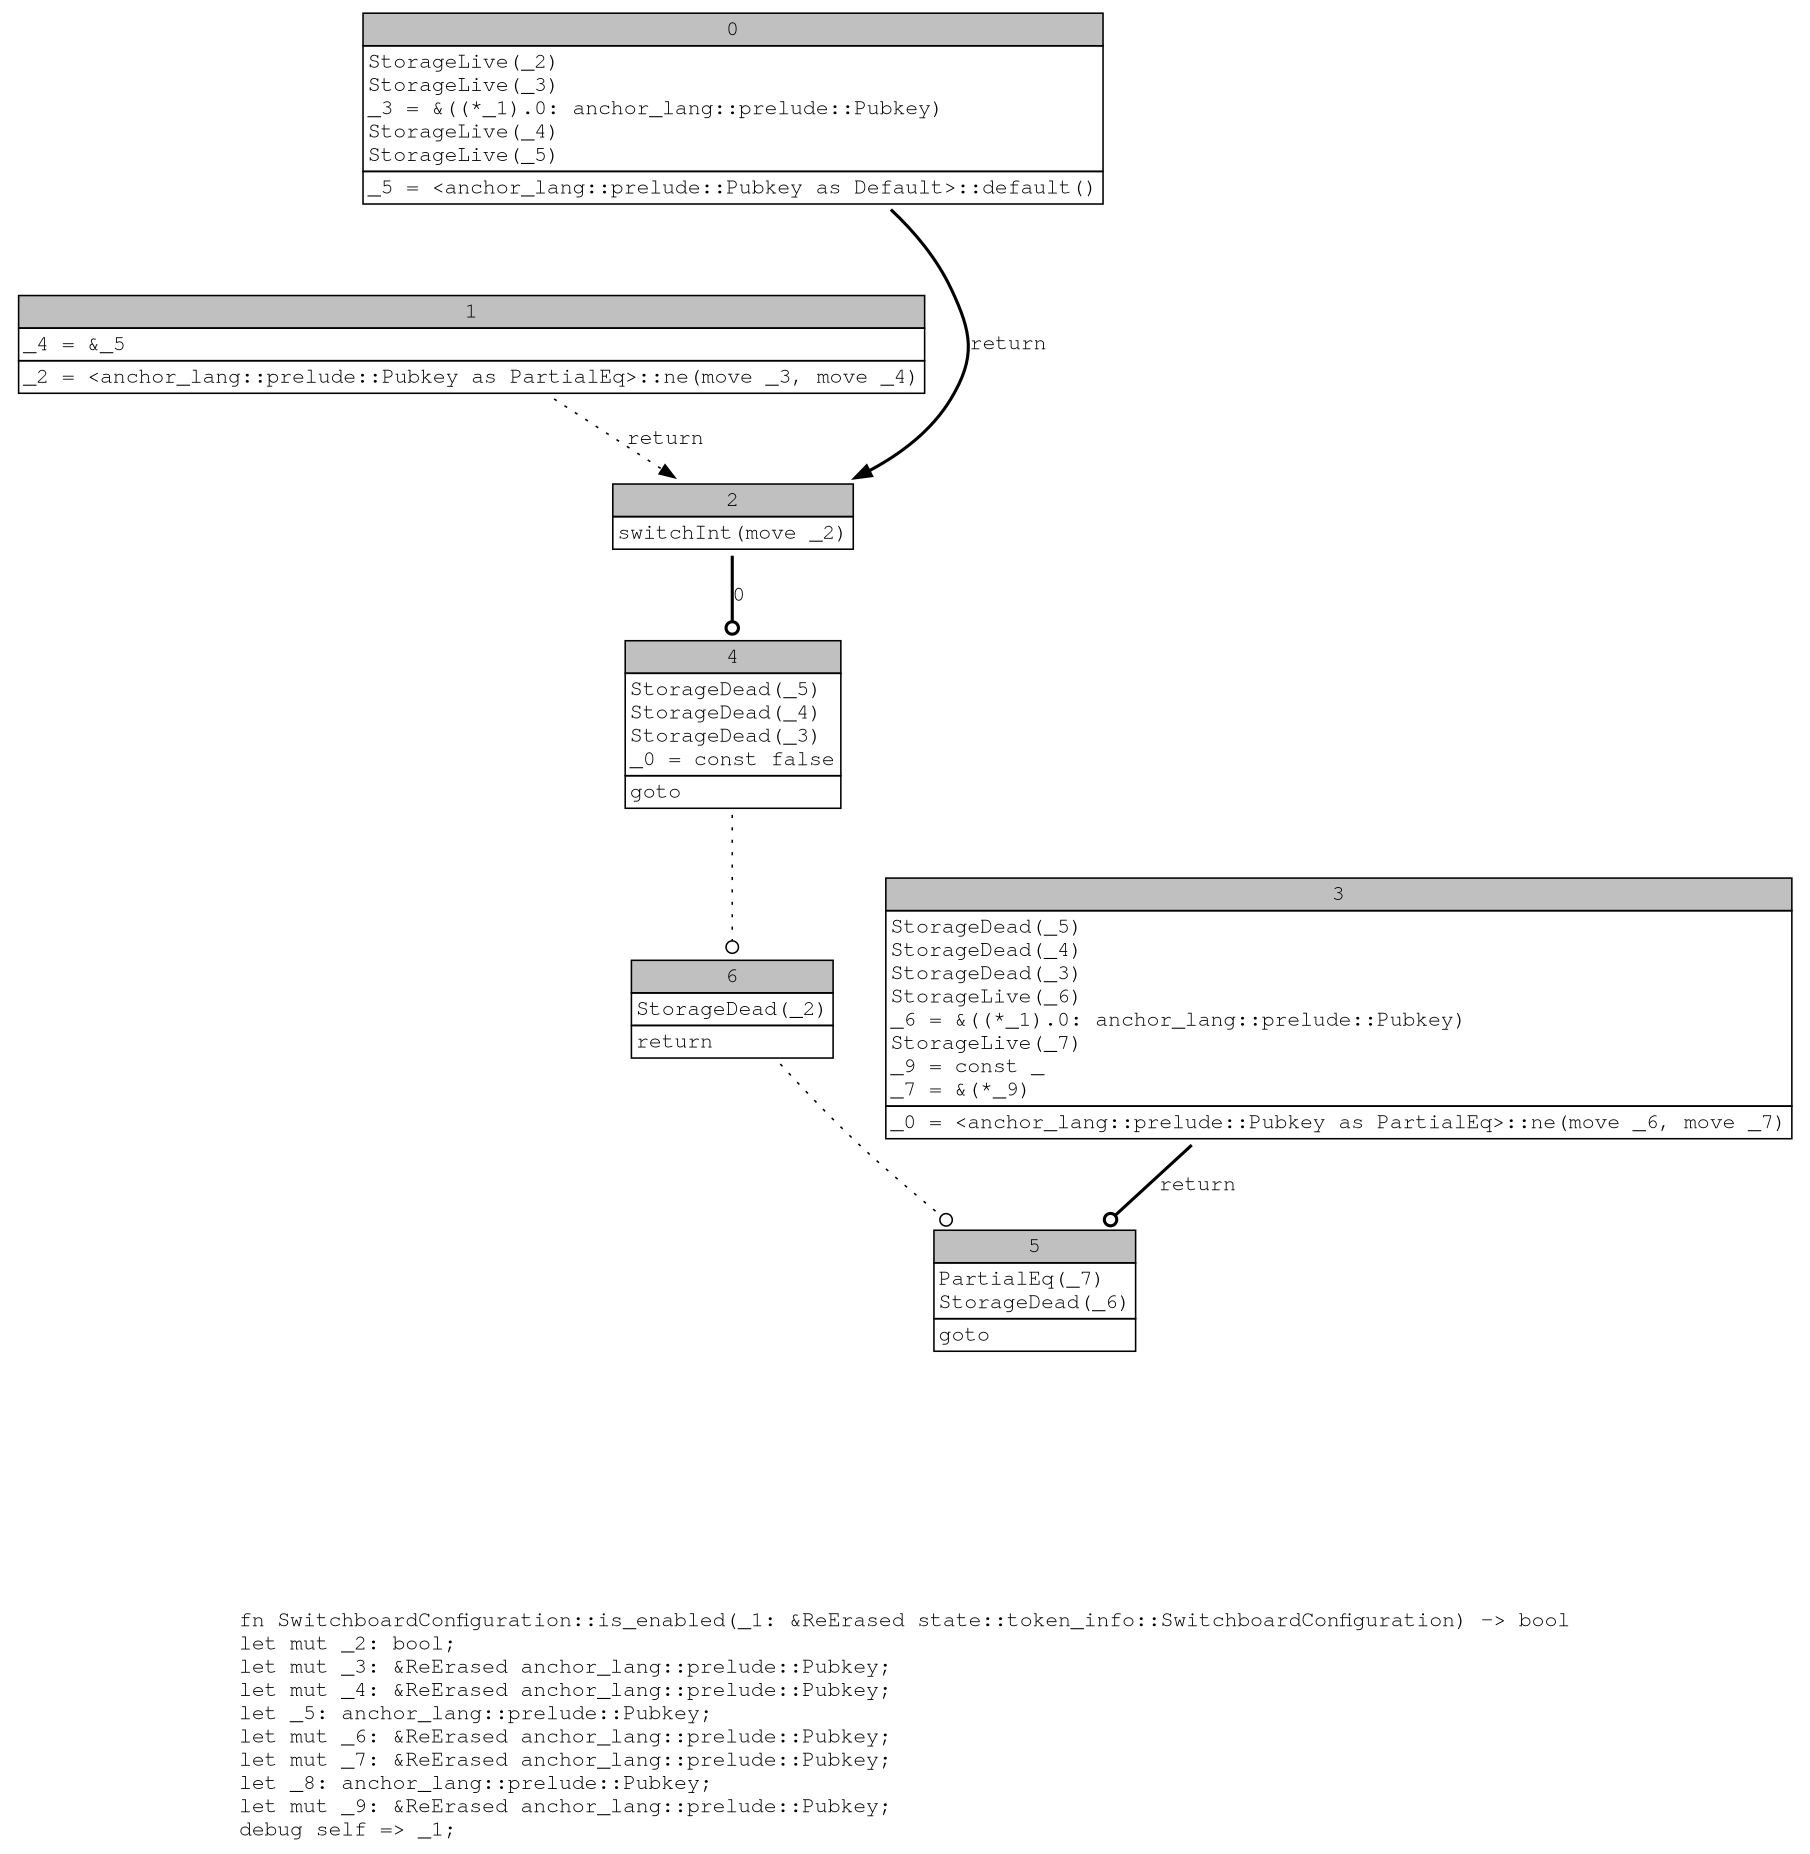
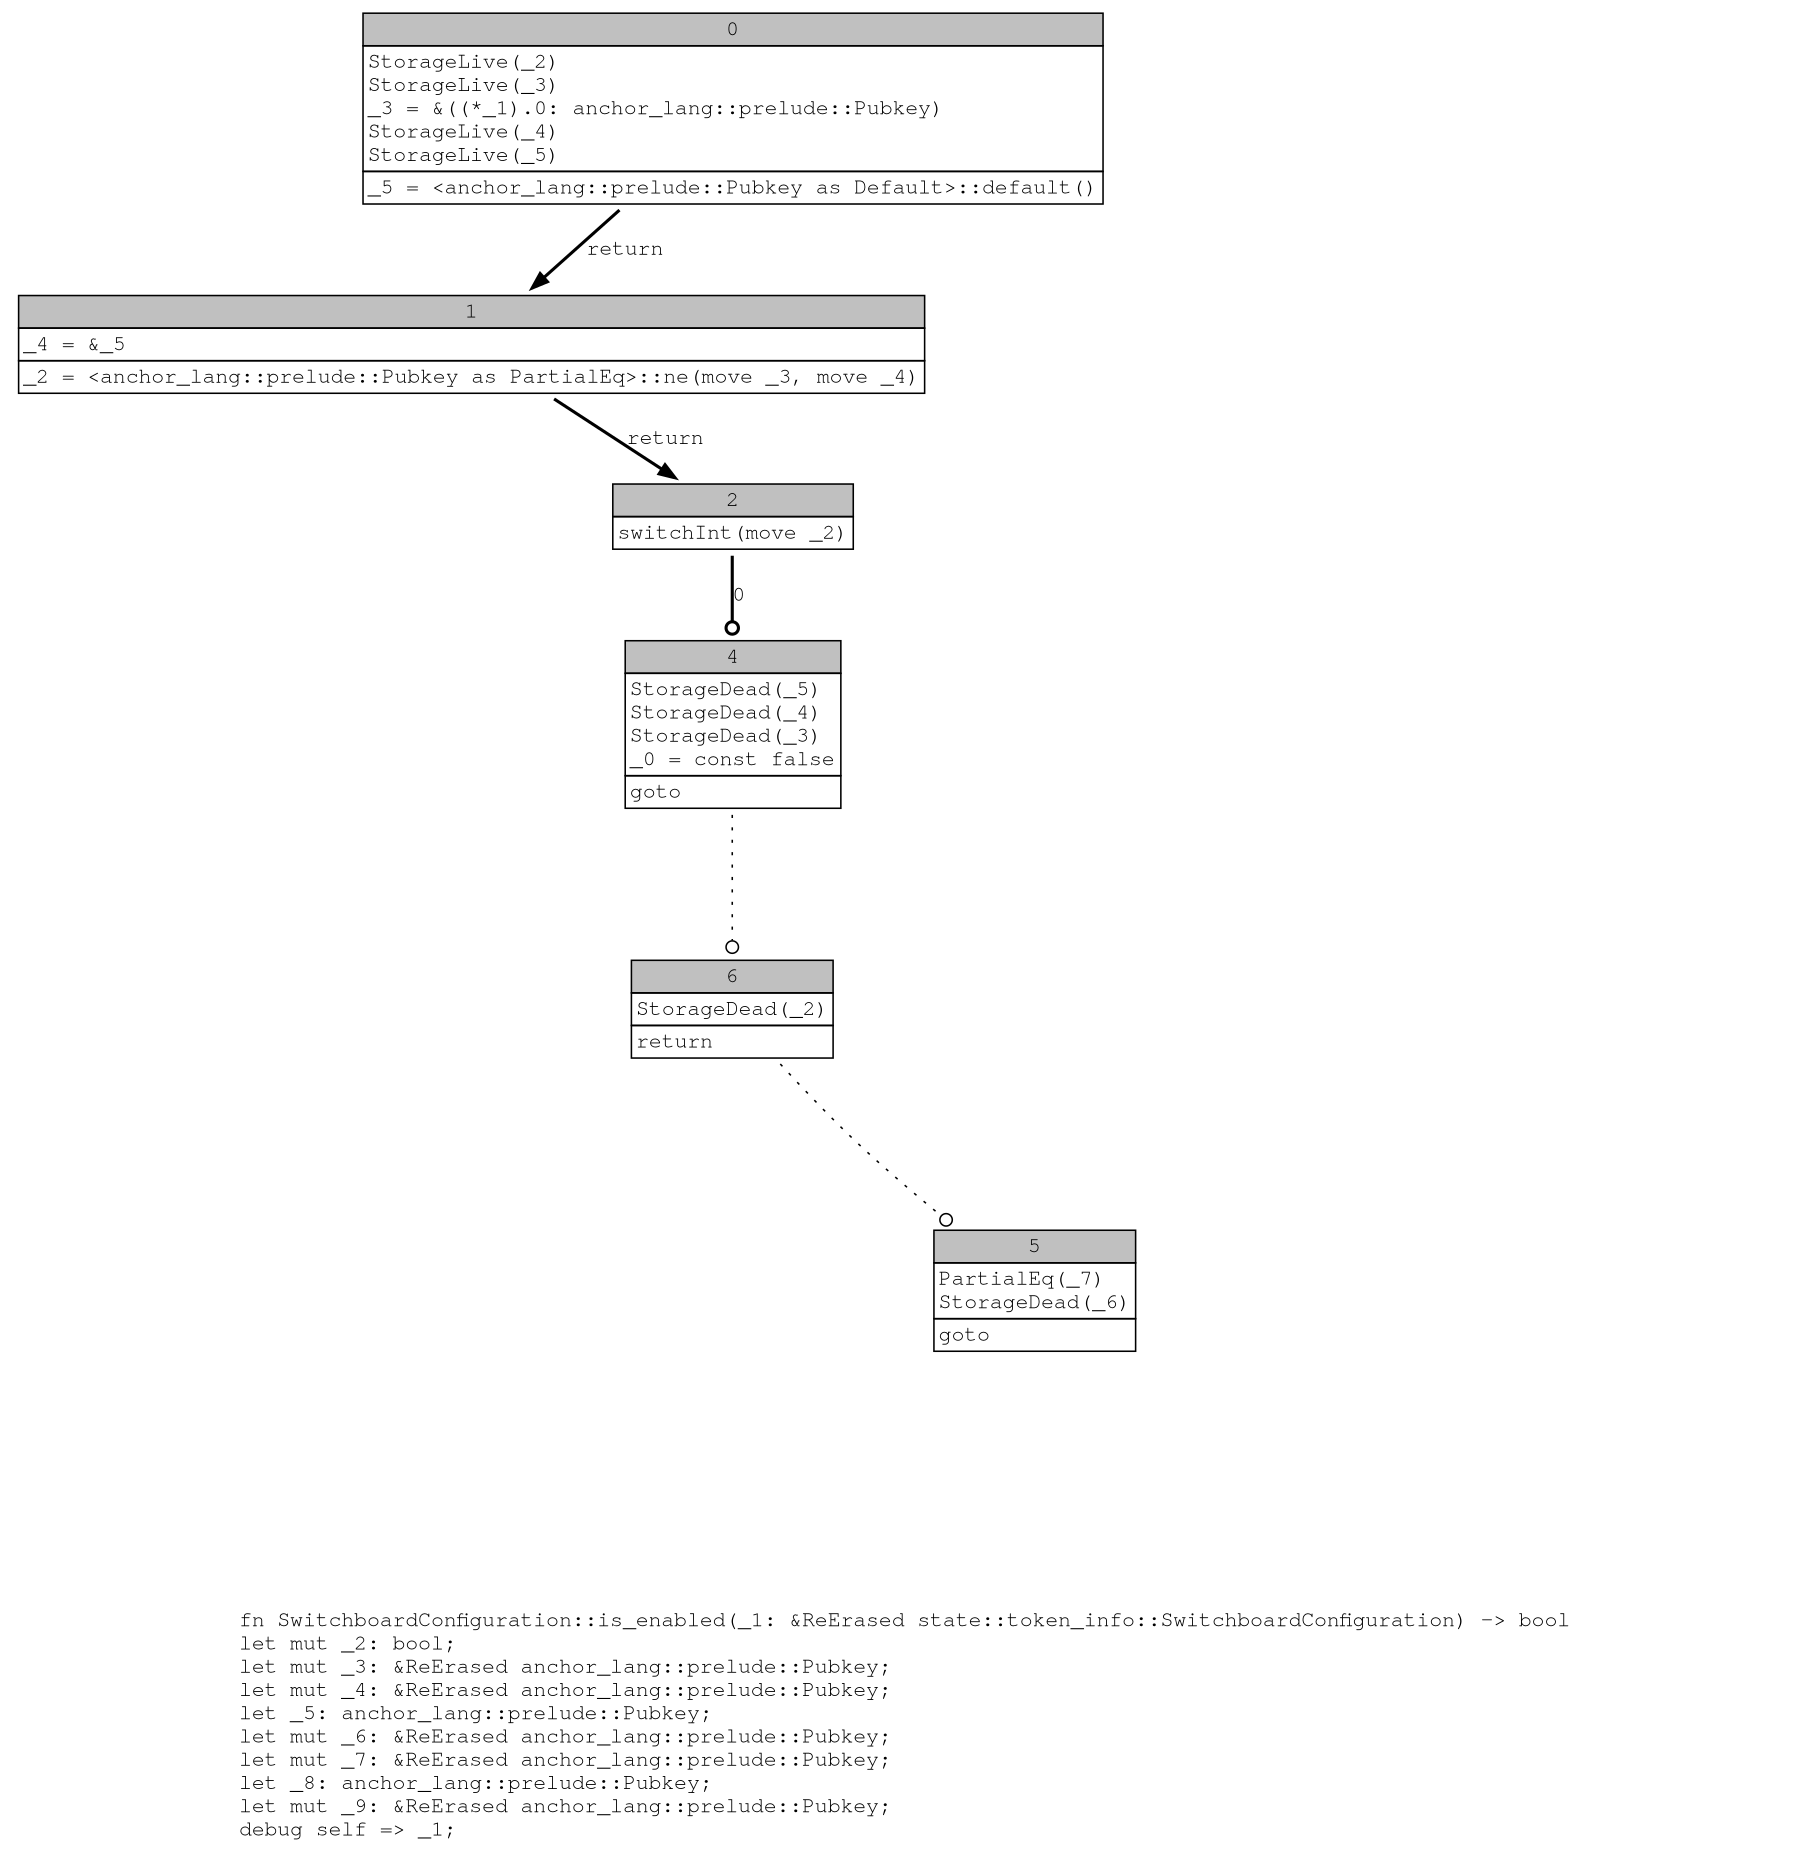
edge "0" -> "2": now "0" -> "1"
edge "1" -> "2": style dotted -> bold
node "3": removed
